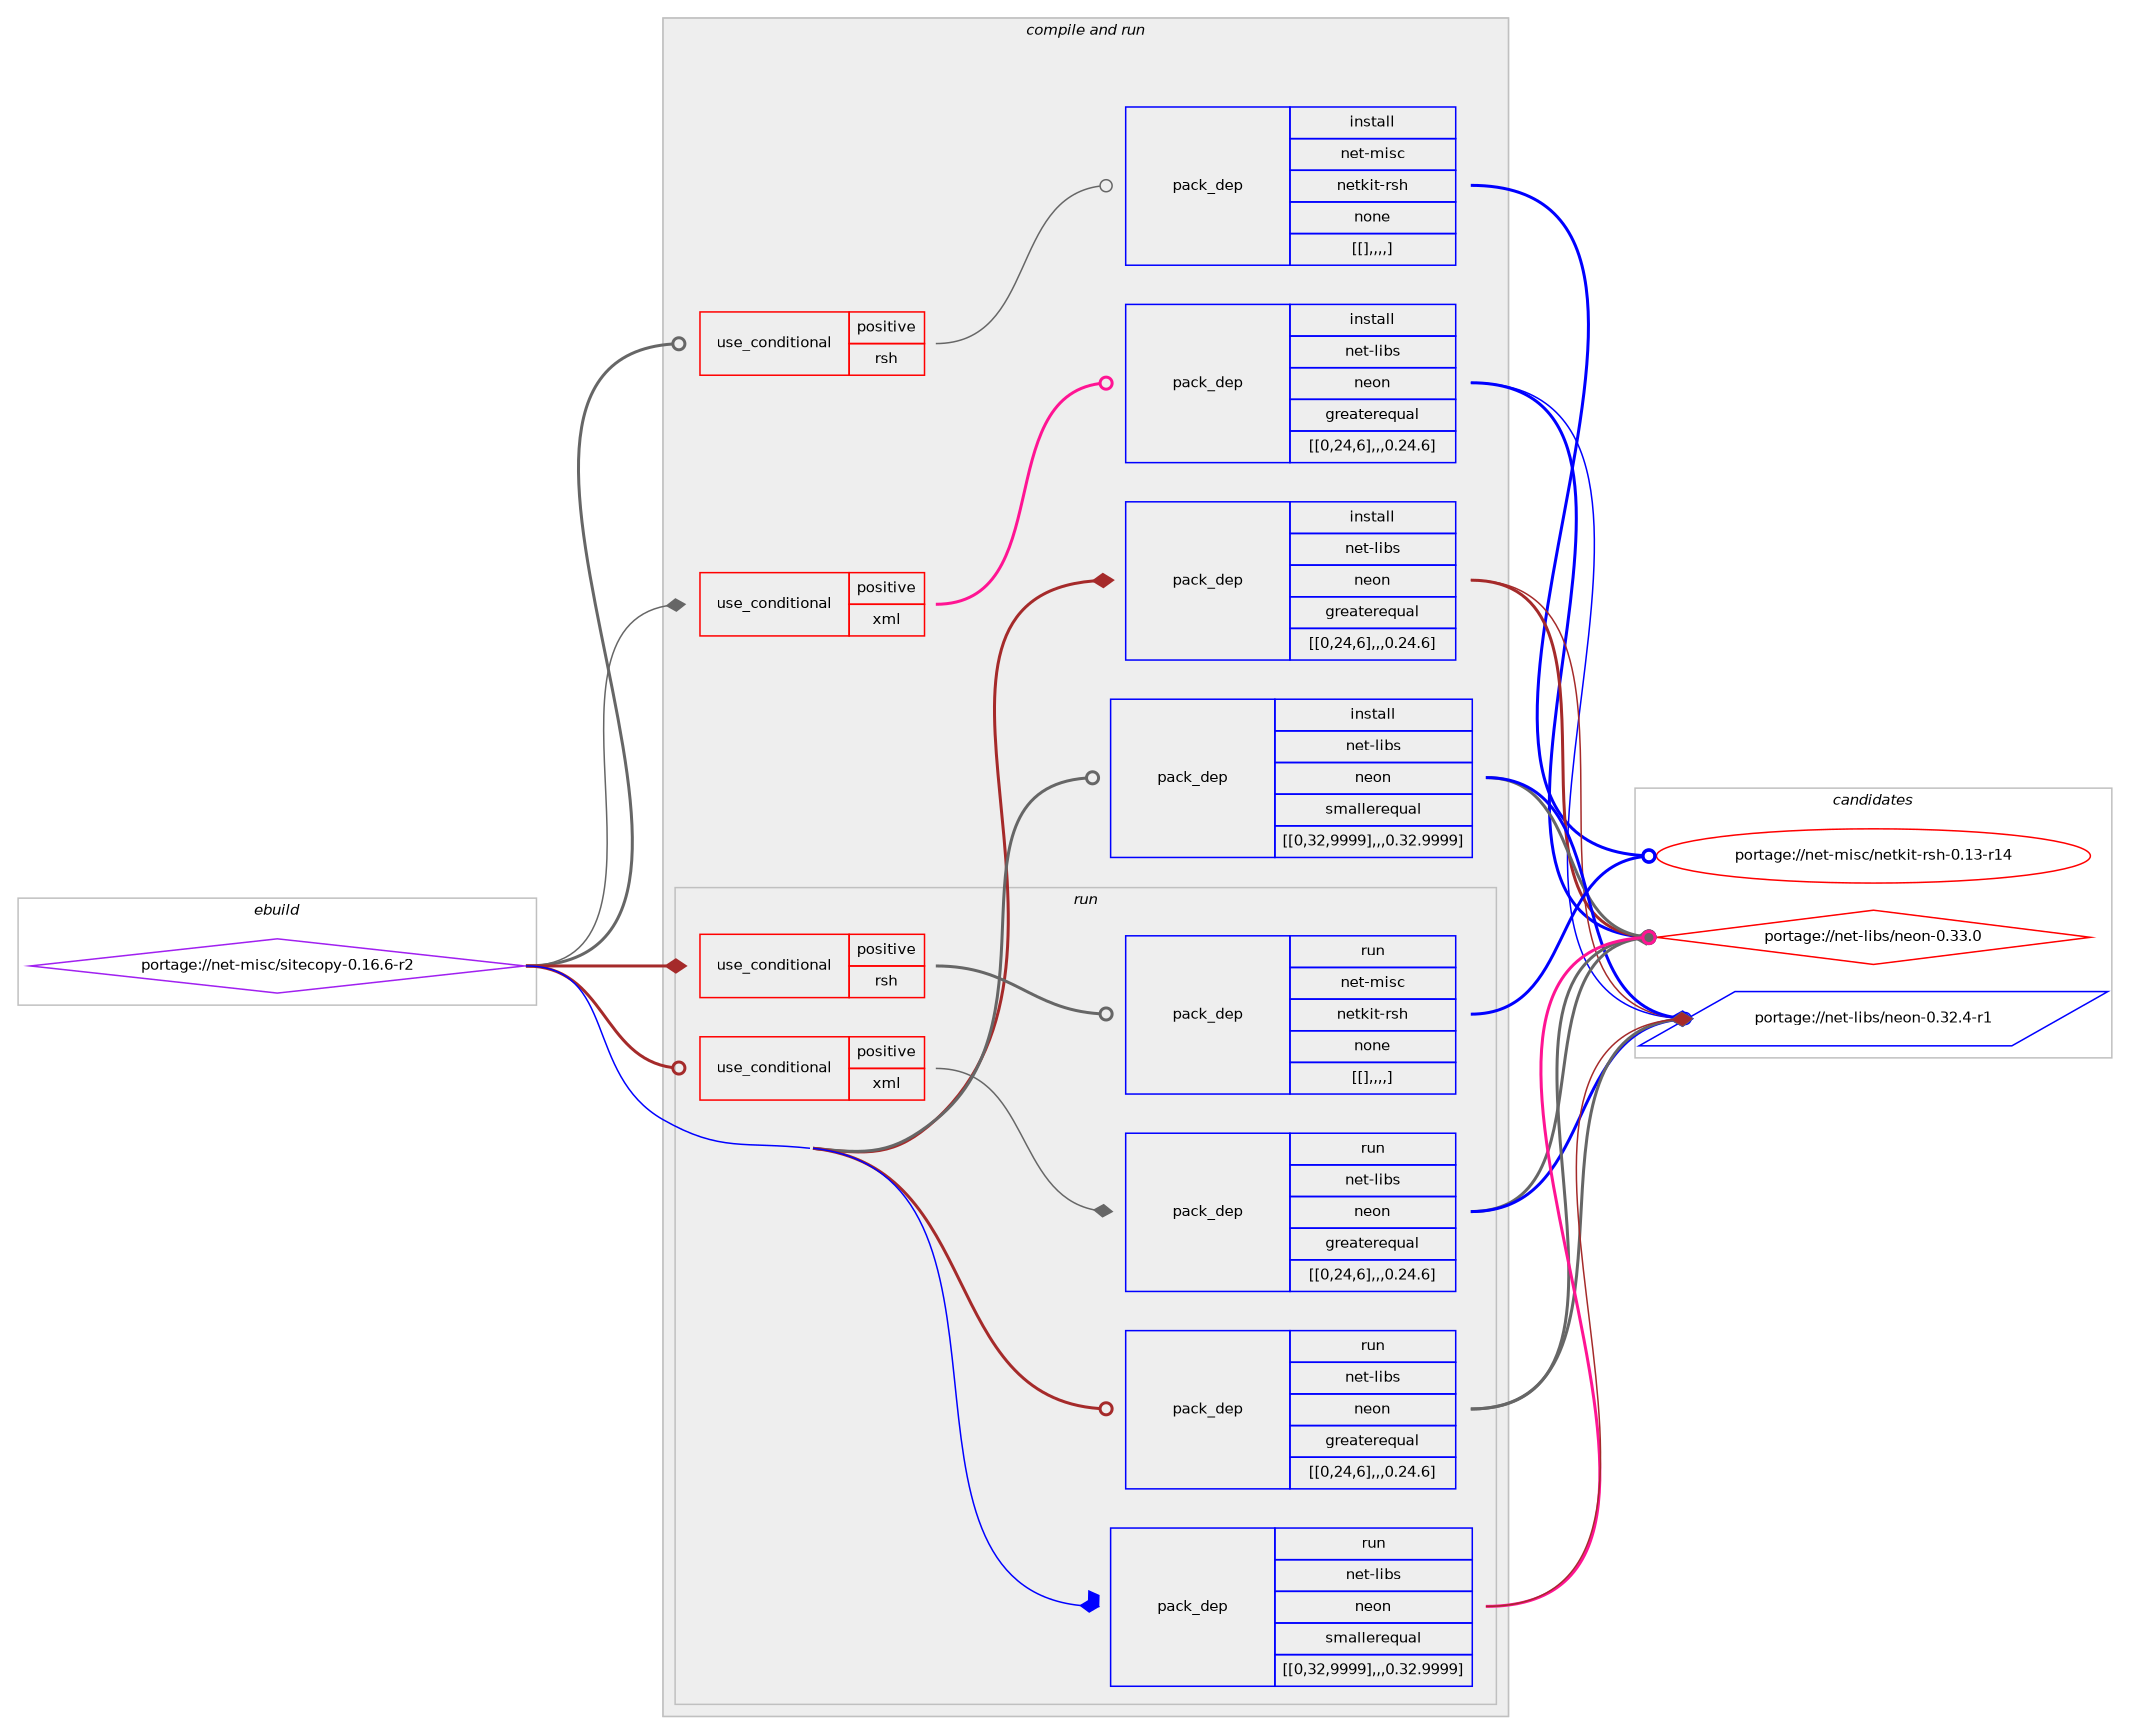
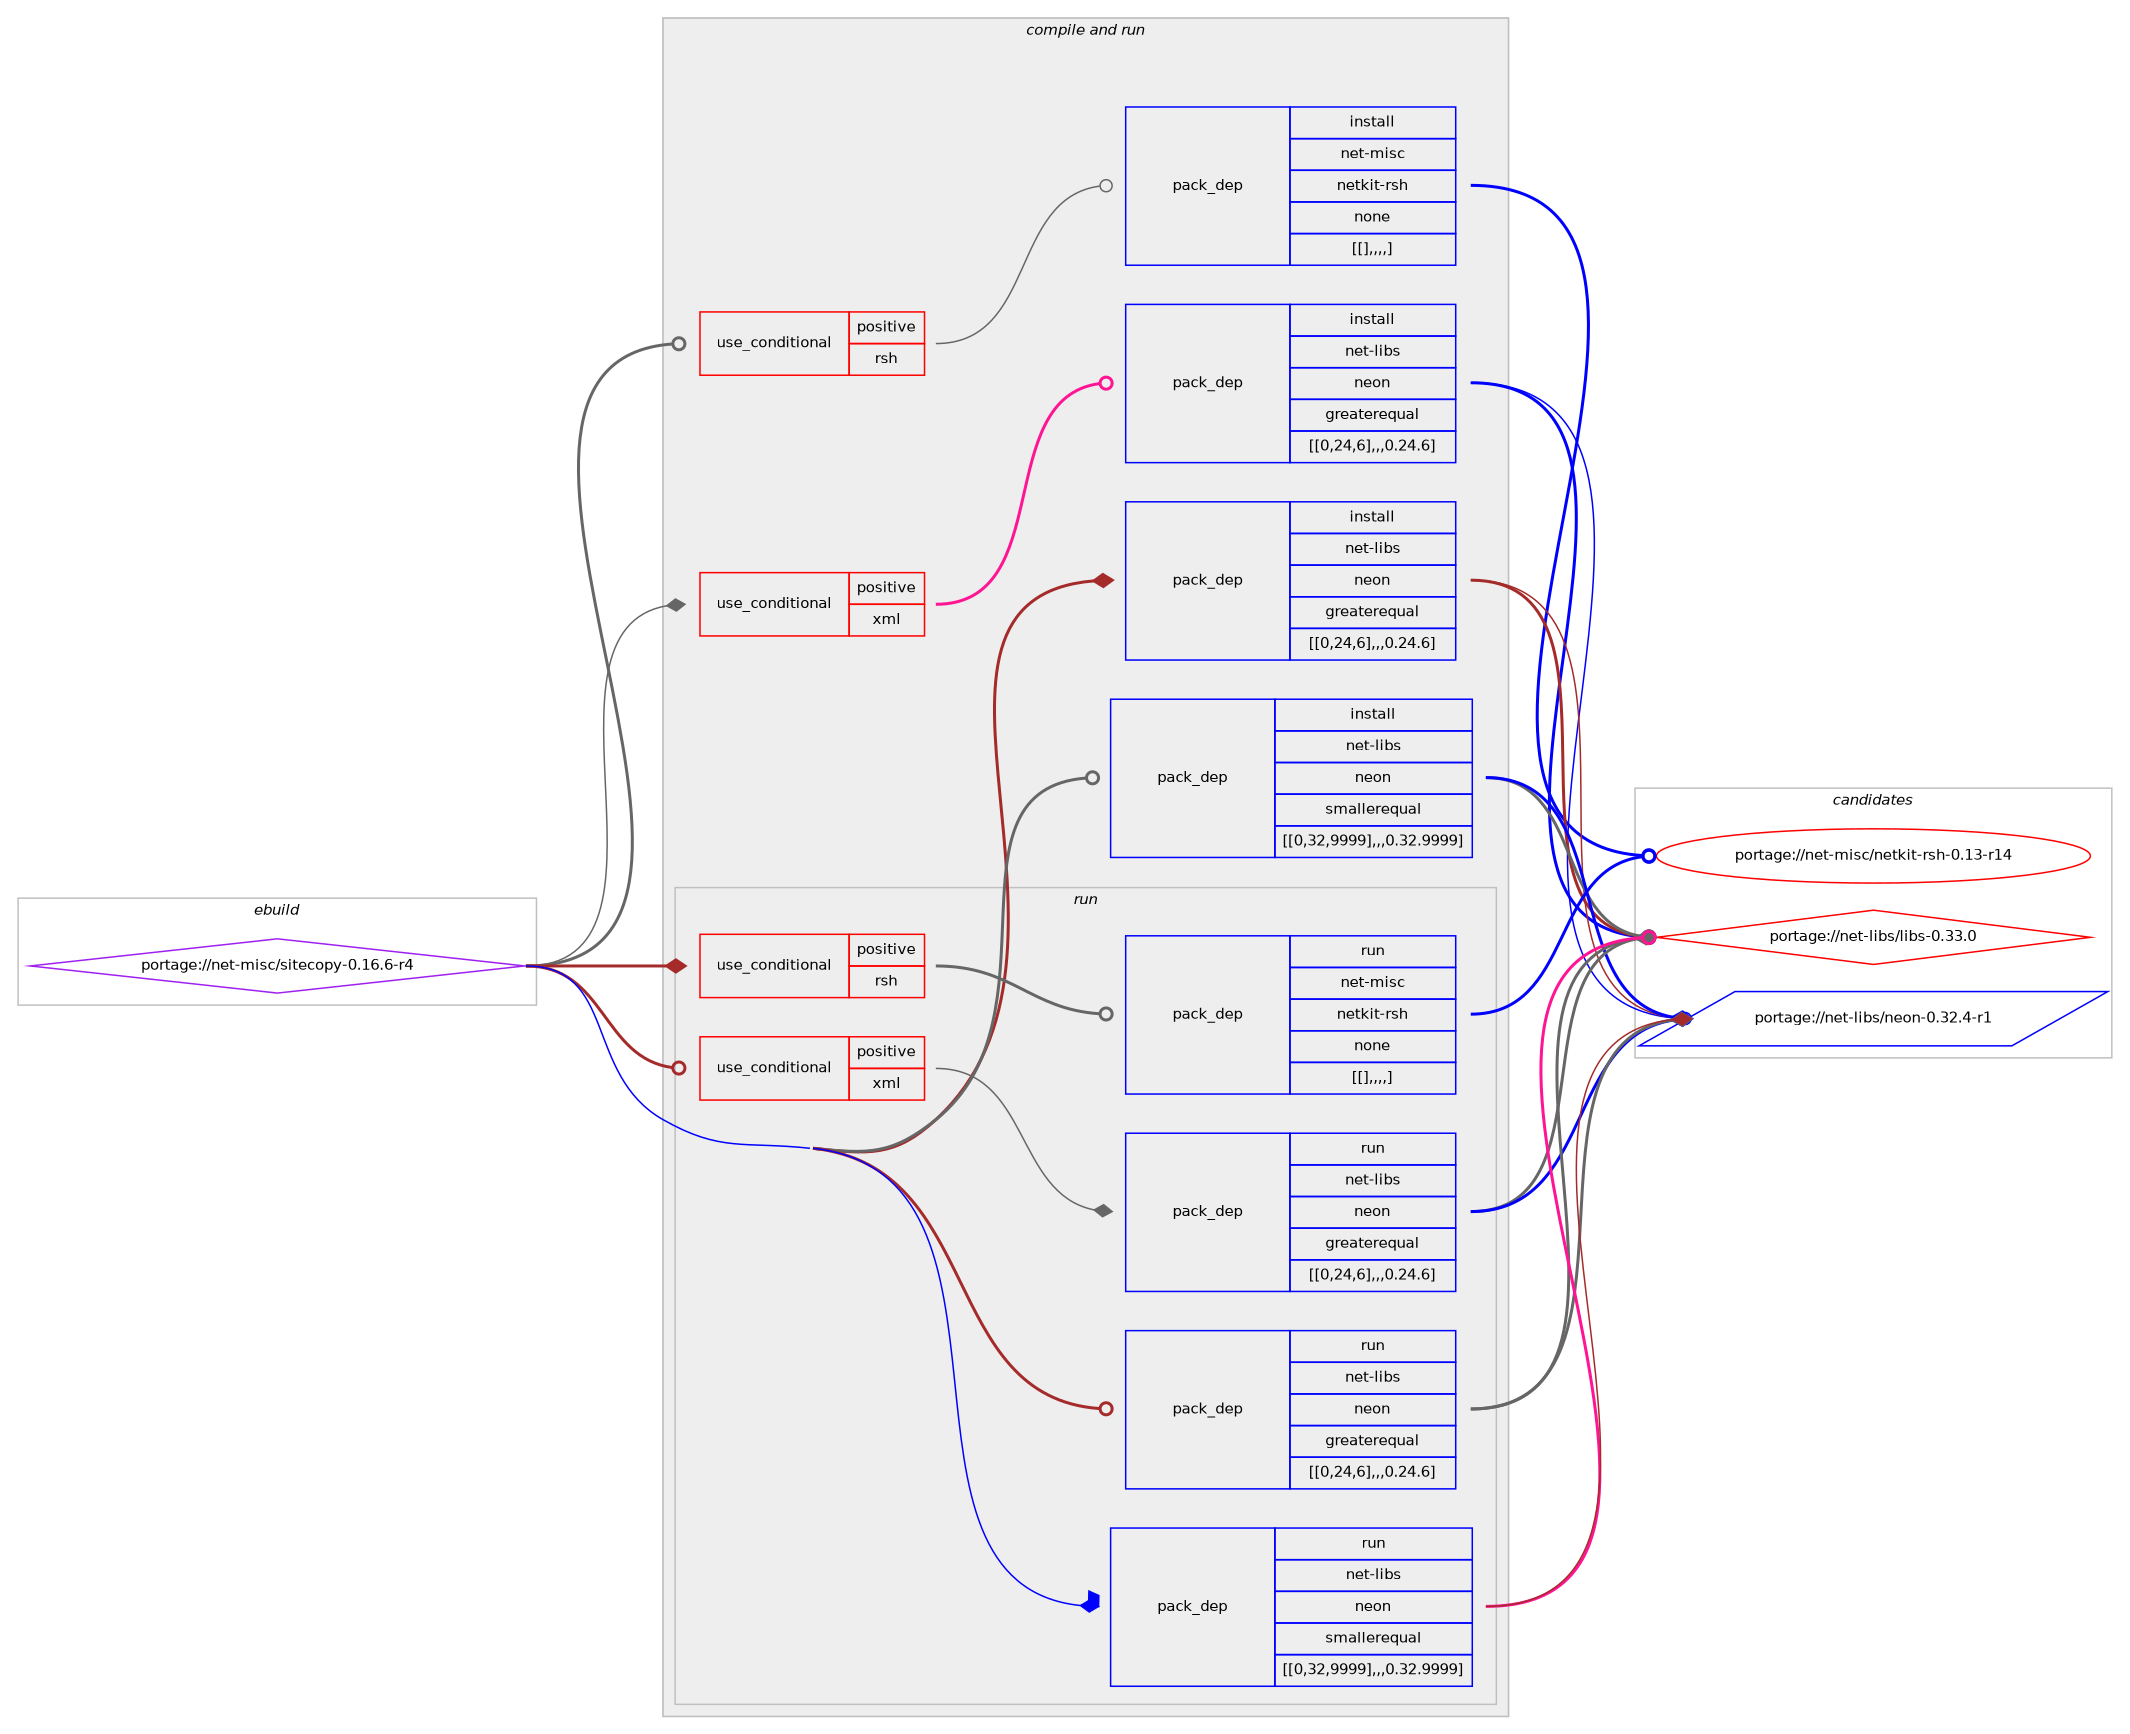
node "portage://net-libs/neon-0.33.0": label "portage://net-libs/neon-0.33.0" -> "portage://net-libs/libs-0.33.0"
node "portage://net-misc/sitecopy-0.16.6-r2": label "portage://net-misc/sitecopy-0.16.6-r2" -> "portage://net-misc/sitecopy-0.16.6-r4"
